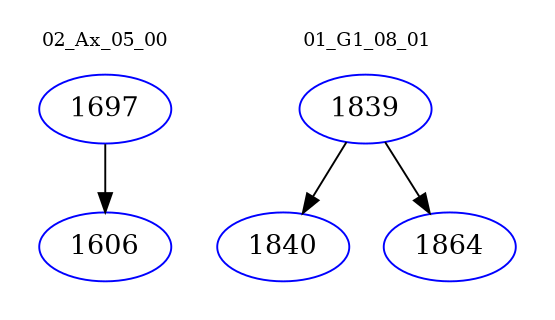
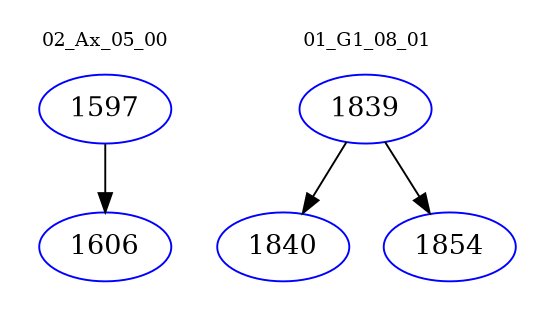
node "1697": label "1697" -> "1597"
node "1864": label "1864" -> "1854"
